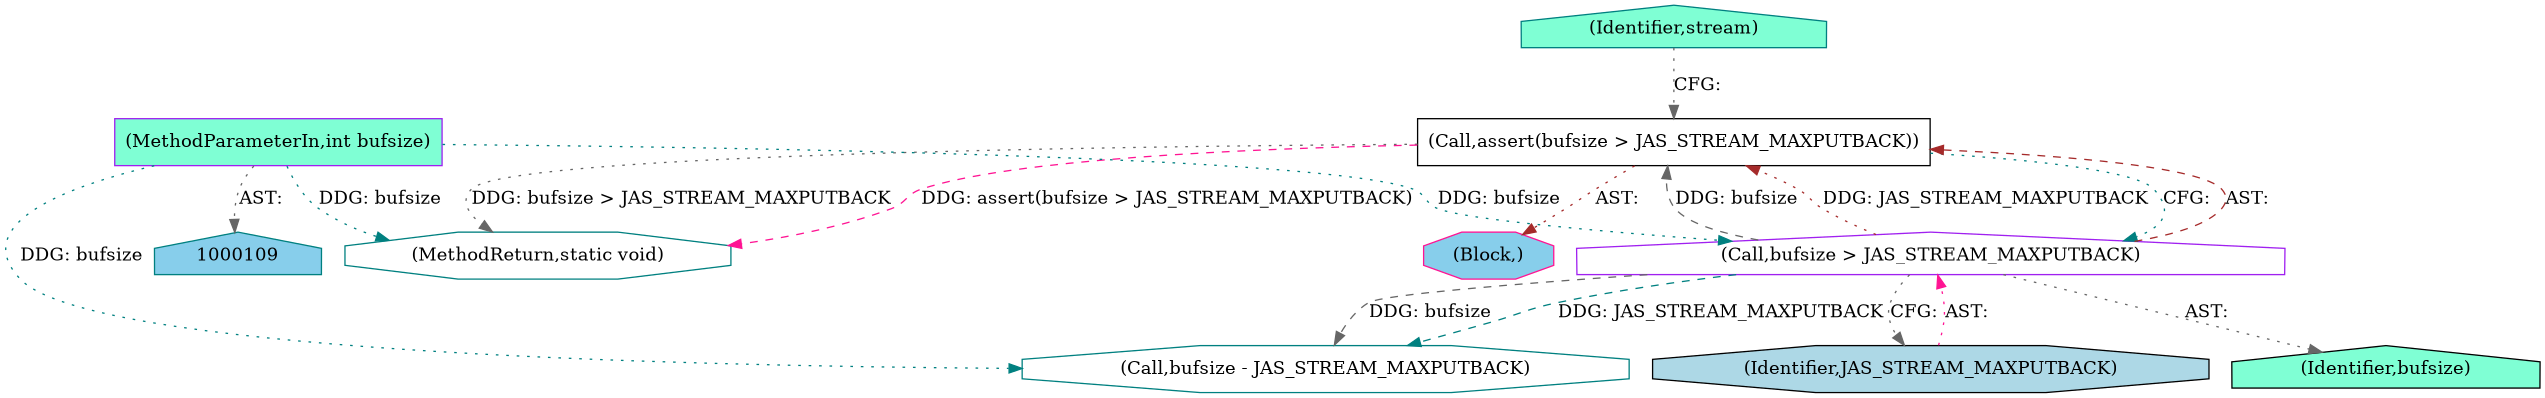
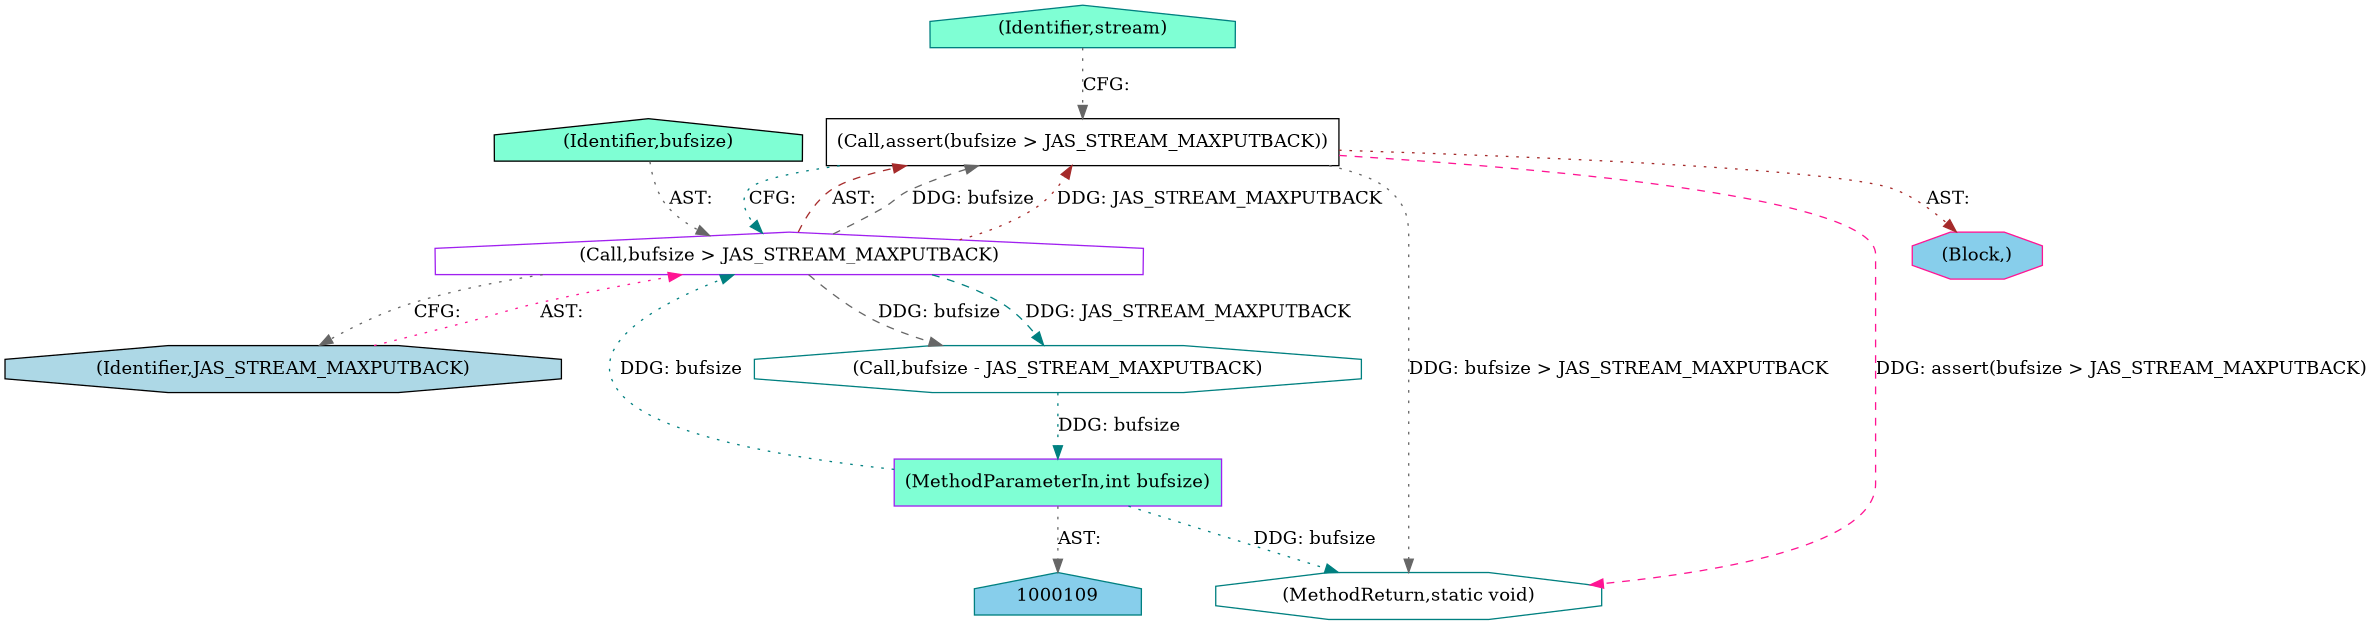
edge "(Call,bufsize > JAS_STREAM_MAXPUTBACK)" -> "(Identifier,bufsize)": reversed
edge "(MethodParameterIn,int bufsize)" -> "(Call,bufsize - JAS_STREAM_MAXPUTBACK)": reversed
